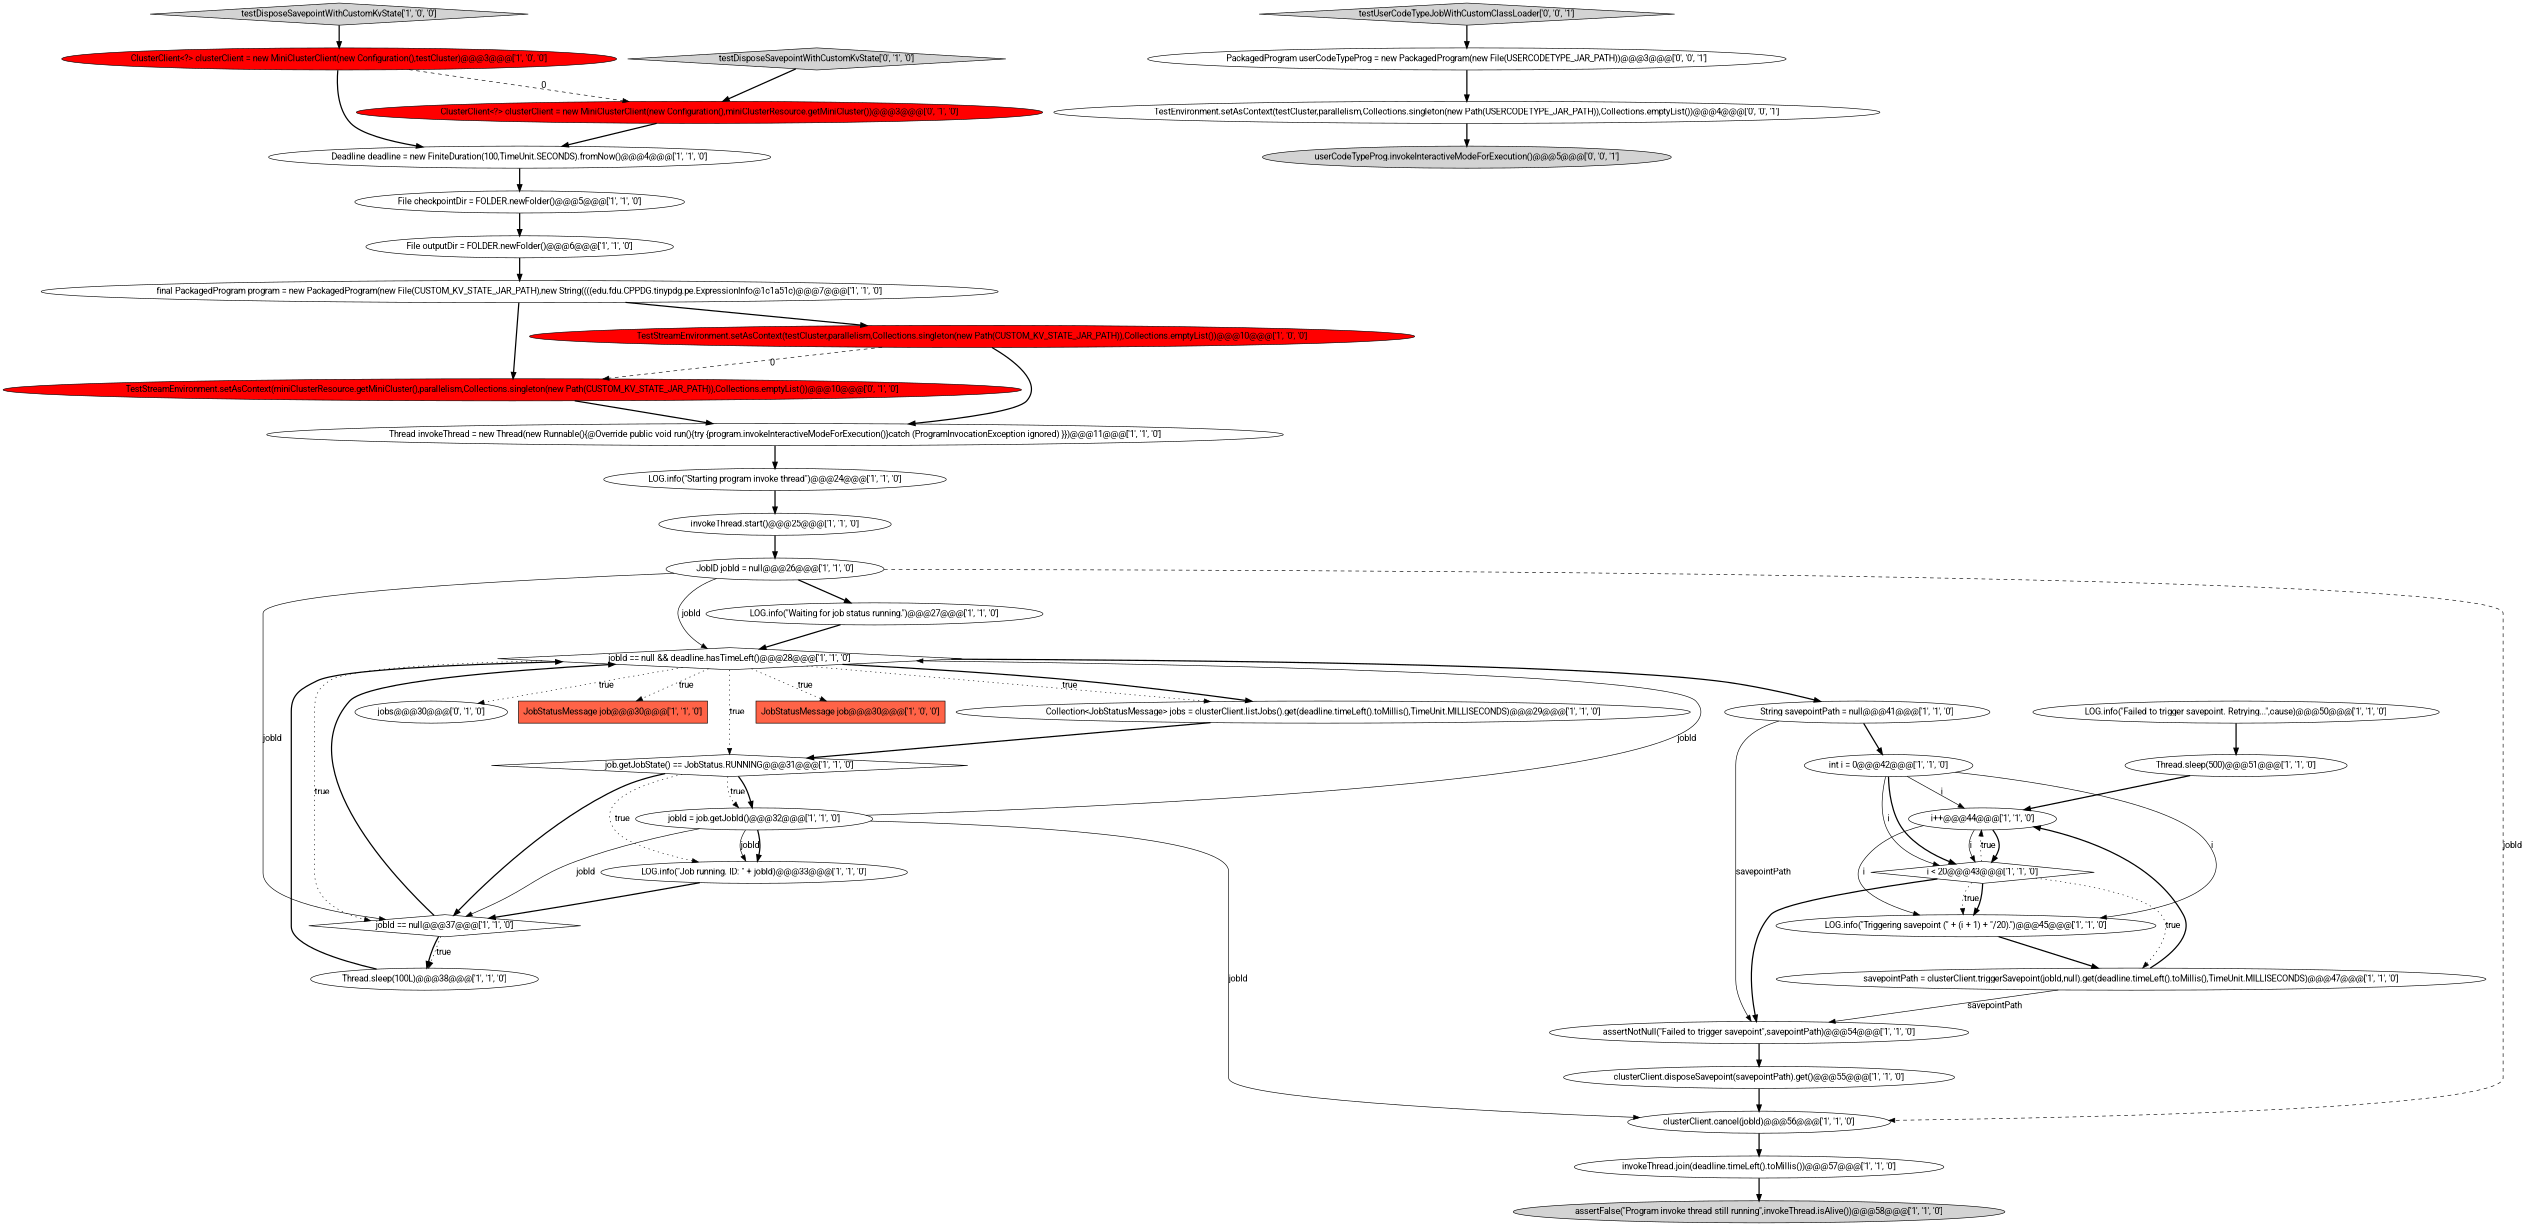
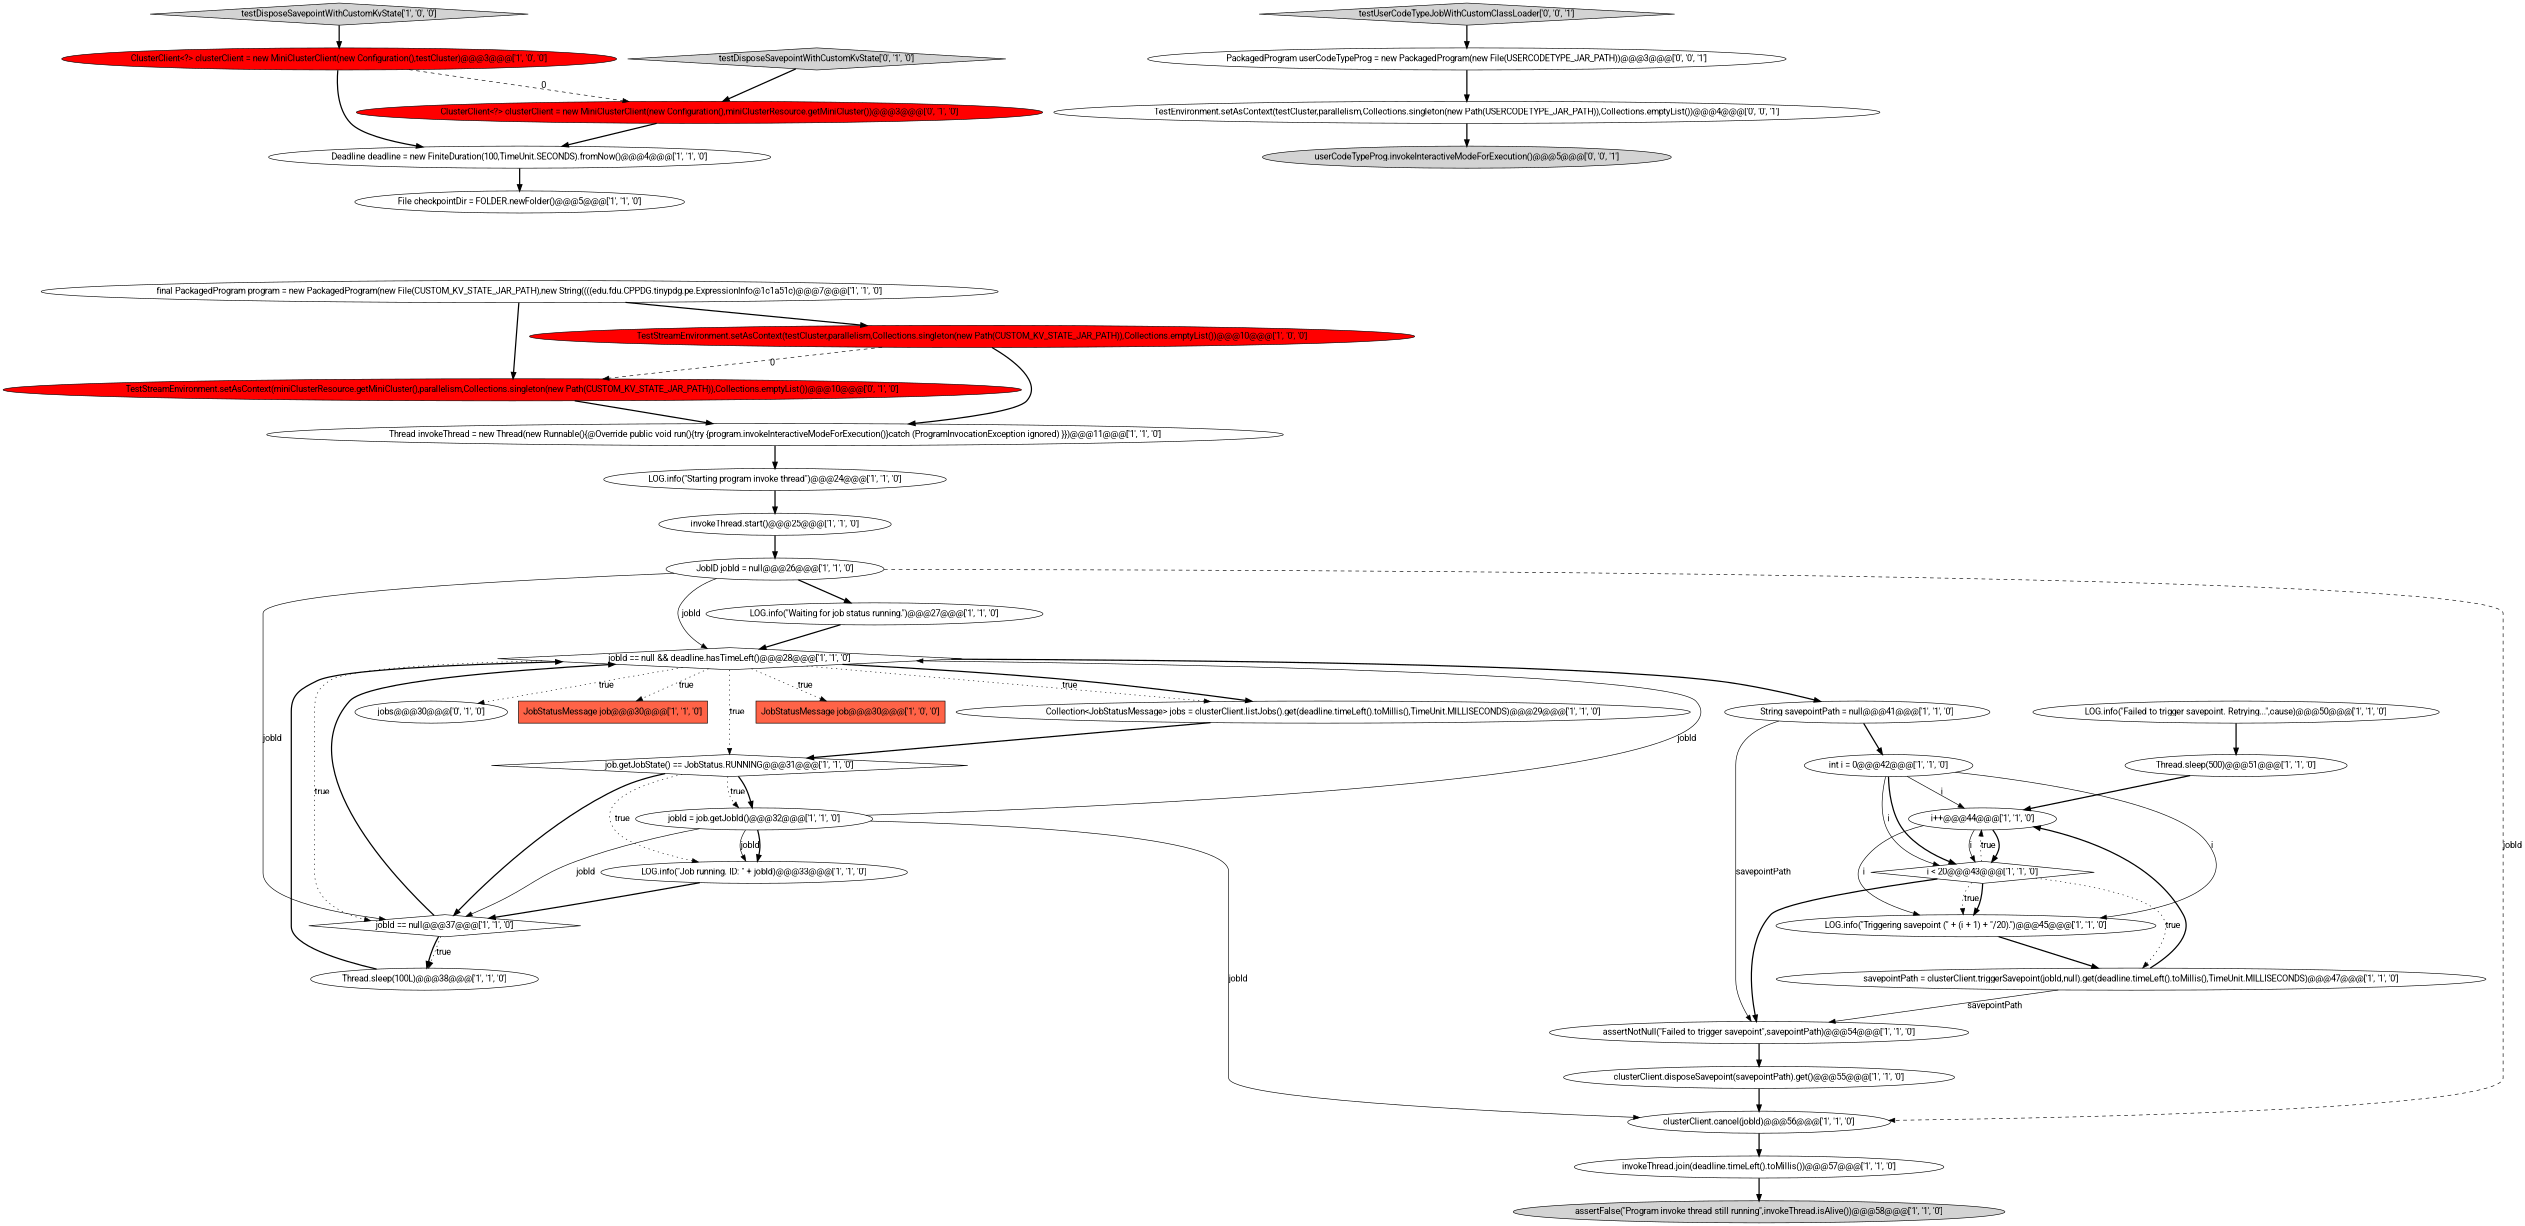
node "File outputDir = FOLDER.newFolder()@@@6@@@['1', '1', '0']": removed
